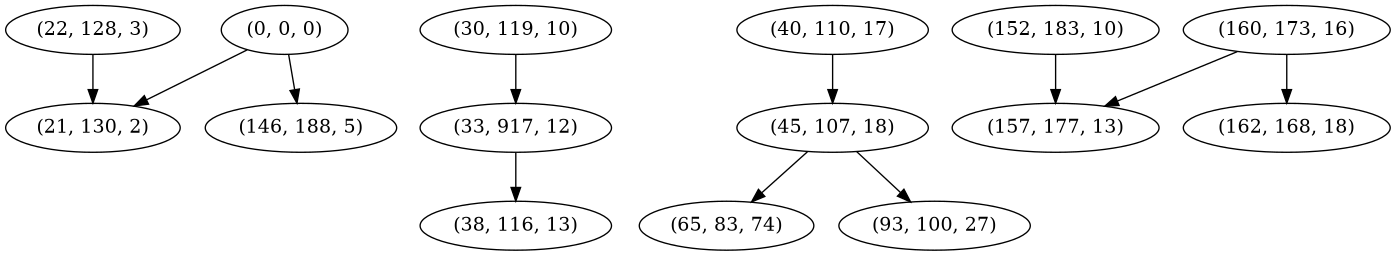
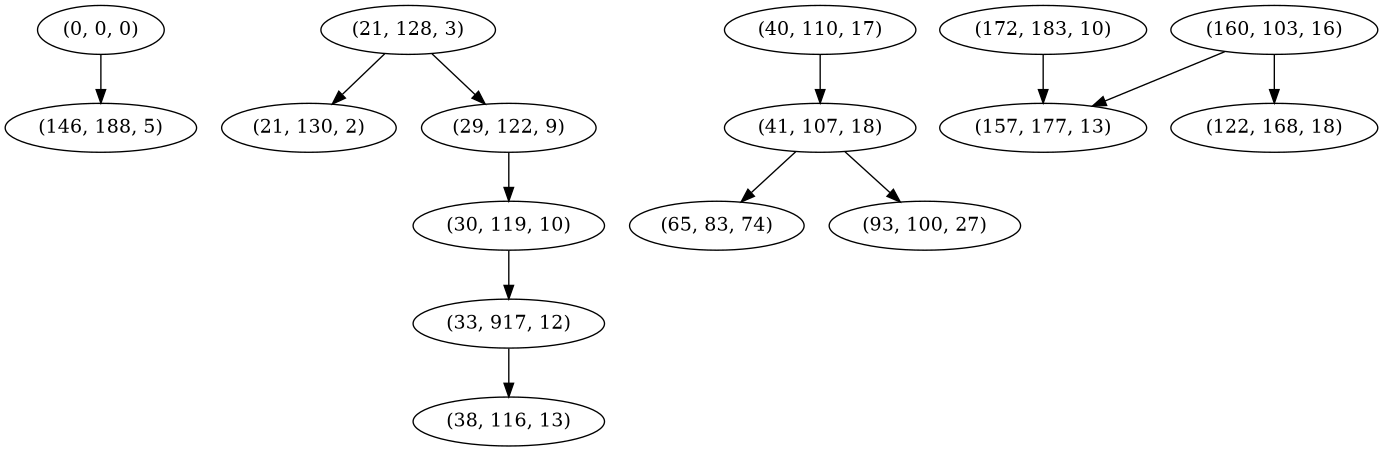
node "(22, 128, 3)": label "(22, 128, 3)" -> "(21, 128, 3)"
node "(152, 183, 10)": label "(152, 183, 10)" -> "(172, 183, 10)"
node "(160, 173, 16)": label "(160, 173, 16)" -> "(160, 103, 16)"
edge "(0, 0, 0)" -> "(21, 130, 2)": removed
node "(29, 122, 9)": added
node "(45, 107, 18)": label "(45, 107, 18)" -> "(41, 107, 18)"
node "(162, 168, 18)": label "(162, 168, 18)" -> "(122, 168, 18)"
